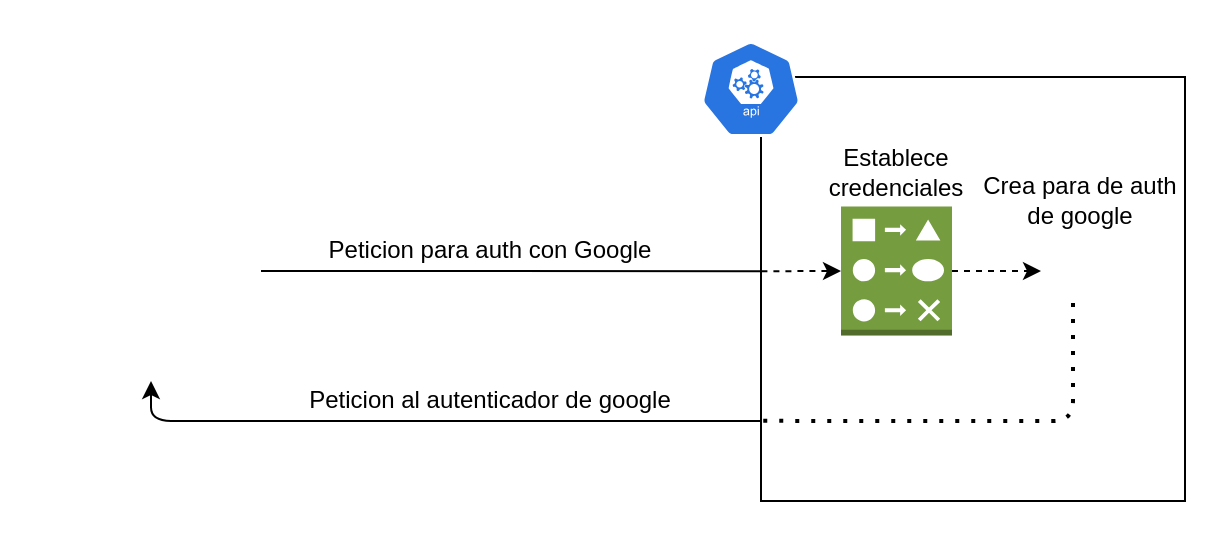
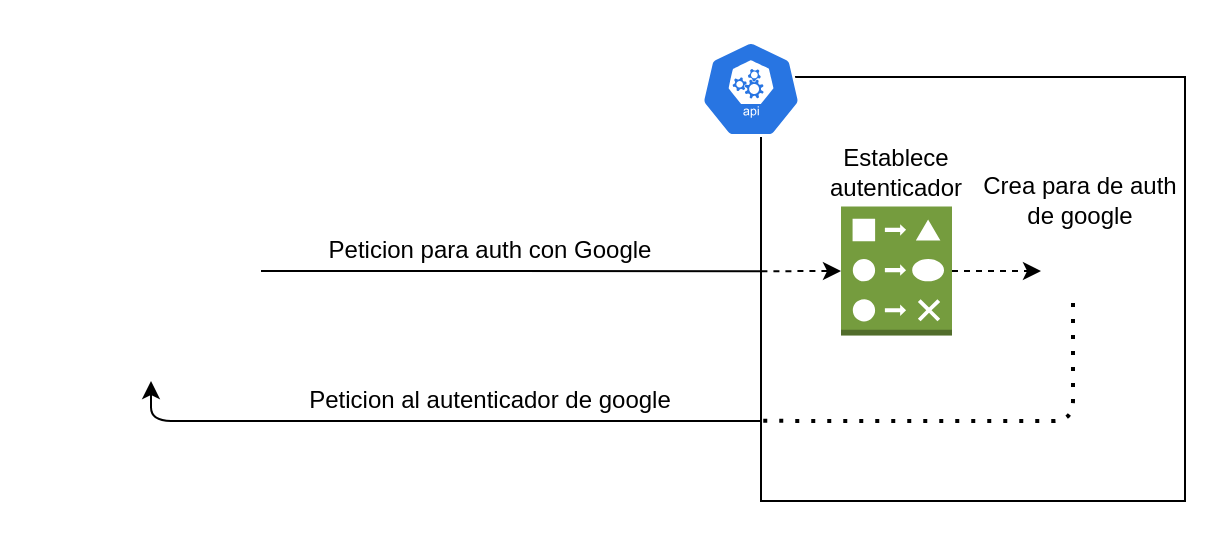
node "Establece credenciales": label "Establece credenciales" -> "Establece autenticador"
